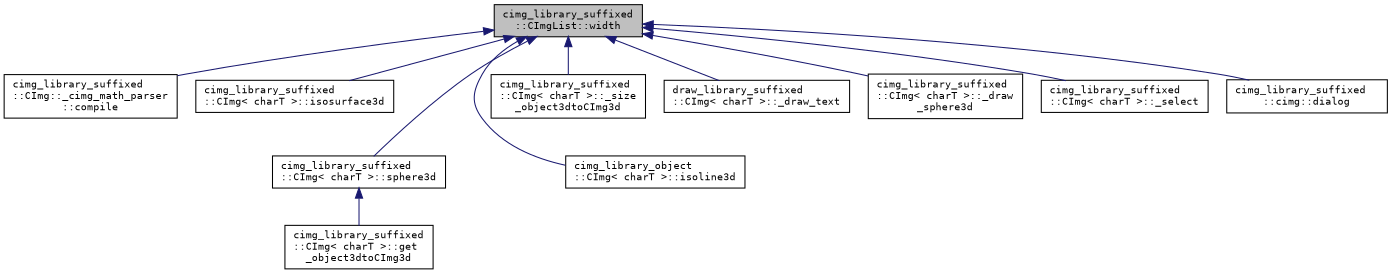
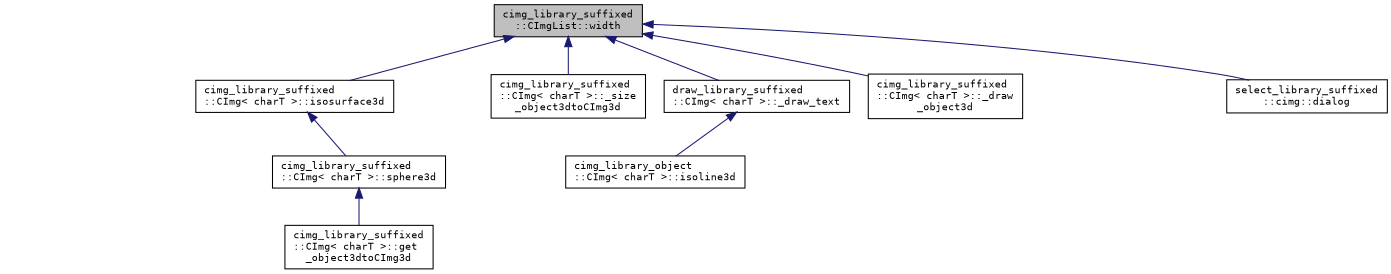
edge "cimg_library_suffixed ::CImg< charT >::sphere3d" -> "cimg_library_suffixed ::CImgList::width": now "cimg_library_suffixed ::CImg< charT >::sphere3d" -> "cimg_library_suffixed ::CImg< charT >::isosurface3d"
node "cimg_library_suffixed ::CImg::_cimg_math_parser ::compile": removed
node "cimg_library_suffixed ::CImg< charT >::_draw _sphere3d": label "cimg_library_suffixed ::CImg< charT >::_draw _sphere3d" -> "cimg_library_suffixed ::CImg< charT >::_draw _object3d"
node "cimg_library_suffixed ::CImg< charT >::_select": removed
node "cimg_library_suffixed ::cimg::dialog": label "cimg_library_suffixed ::cimg::dialog" -> "select_library_suffixed ::cimg::dialog"
edge "cimg_library_object ::CImg< charT >::isoline3d" -> "cimg_library_suffixed ::CImgList::width": now "cimg_library_object ::CImg< charT >::isoline3d" -> "draw_library_suffixed ::CImg< charT >::_draw_text"
